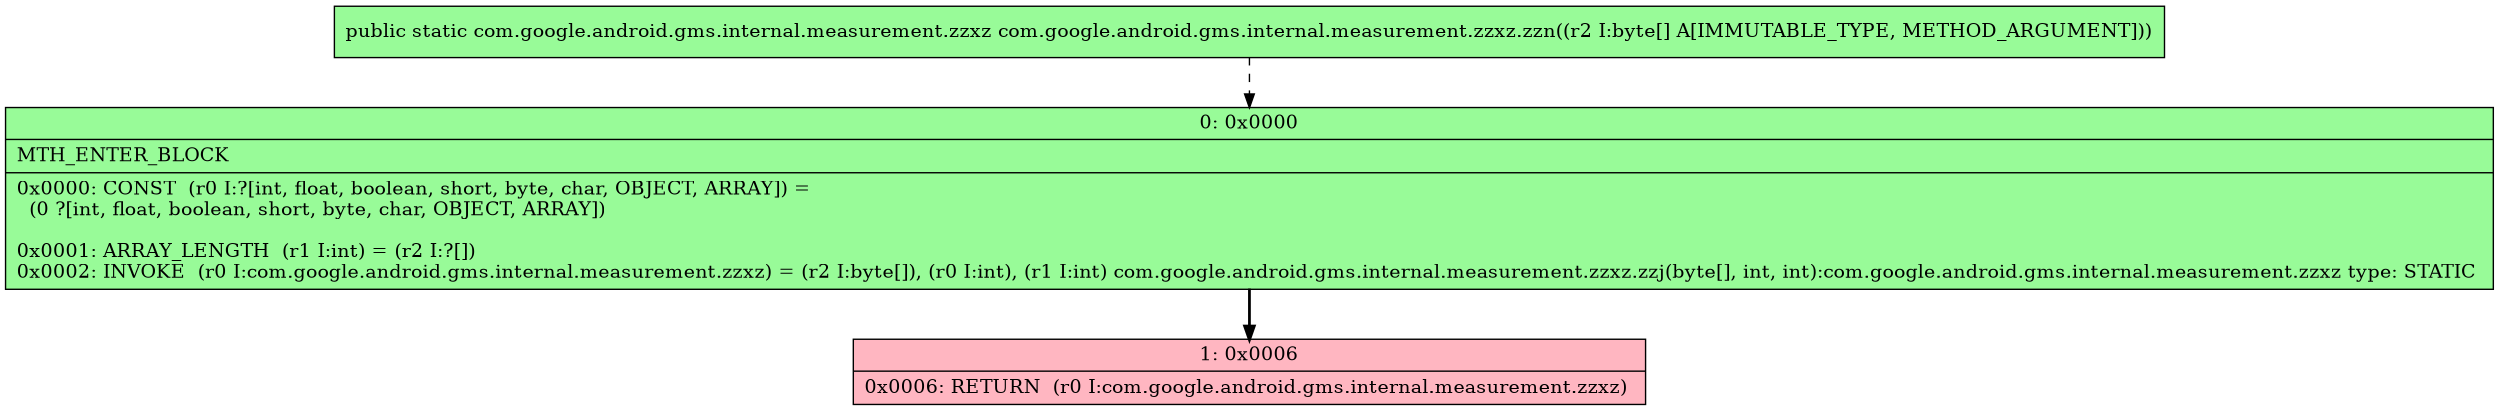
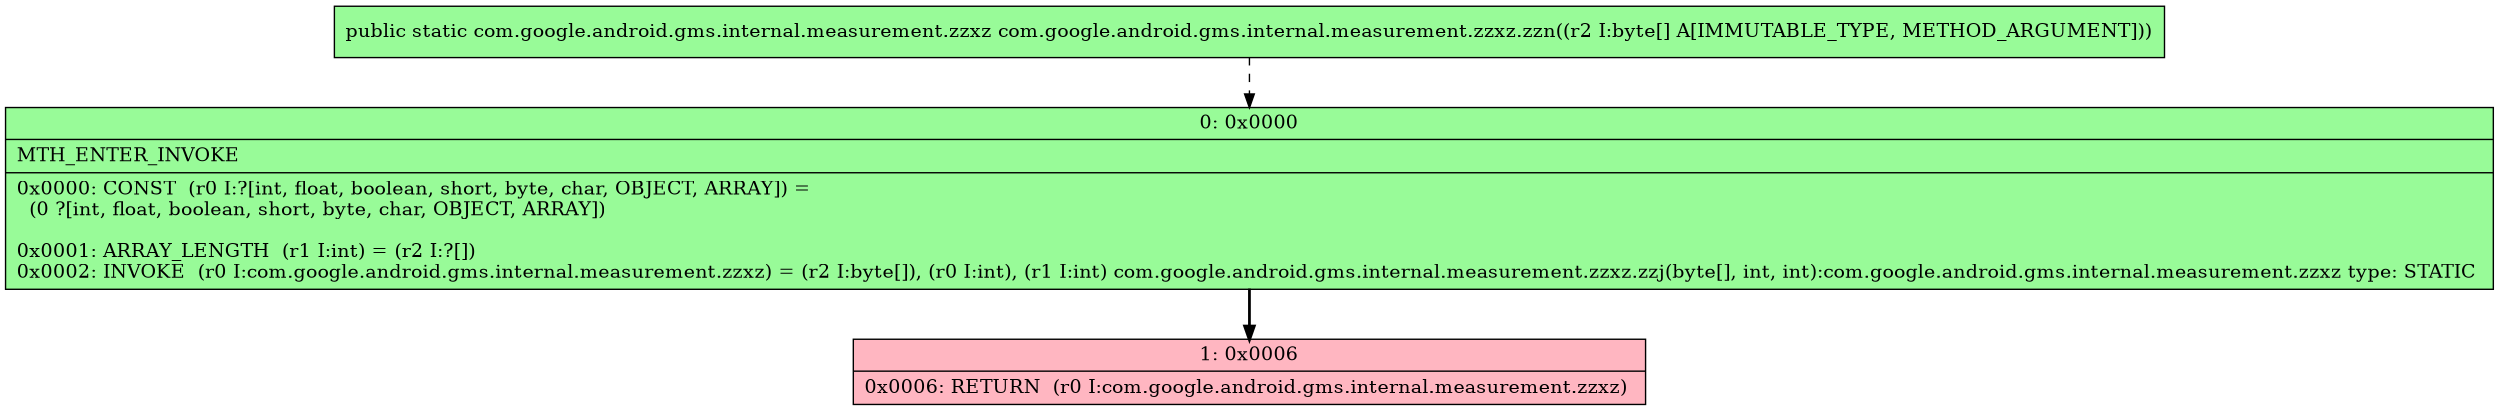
node "0: 0x0000": text "MTH_ENTER_BLOCK" -> "MTH_ENTER_INVOKE"
